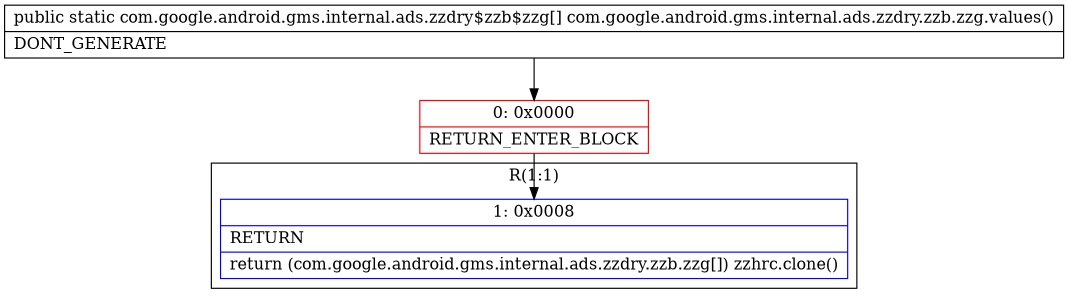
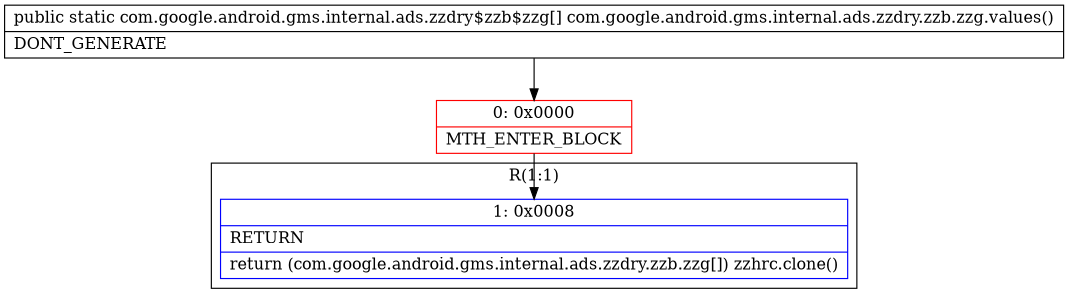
node "0: 0x0000": text "RETURN_ENTER_BLOCK" -> "MTH_ENTER_BLOCK"
